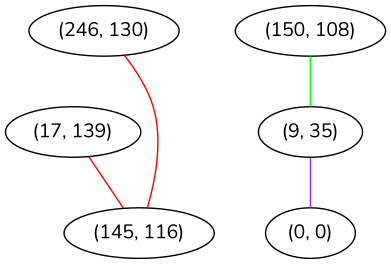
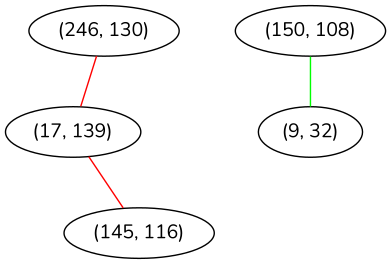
edge "(246, 130)" -- "(145, 116)": now "(246, 130)" -- "(17, 139)"
node "(9, 35)": label "(9, 35)" -> "(9, 32)"
node "(0, 0)": removed
